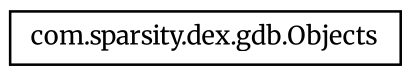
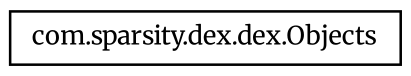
node "com.sparsity.dex.gdb.Objects": label "com.sparsity.dex.gdb.Objects" -> "com.sparsity.dex.dex.Objects"
